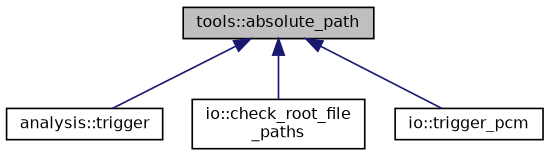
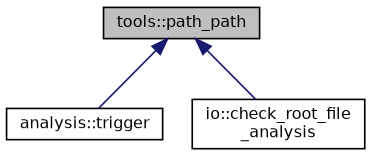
node "tools::absolute_path": label "tools::absolute_path" -> "tools::path_path"
node "io::check_root_file _paths": label "io::check_root_file _paths" -> "io::check_root_file _analysis"
node "io::trigger_pcm": removed
